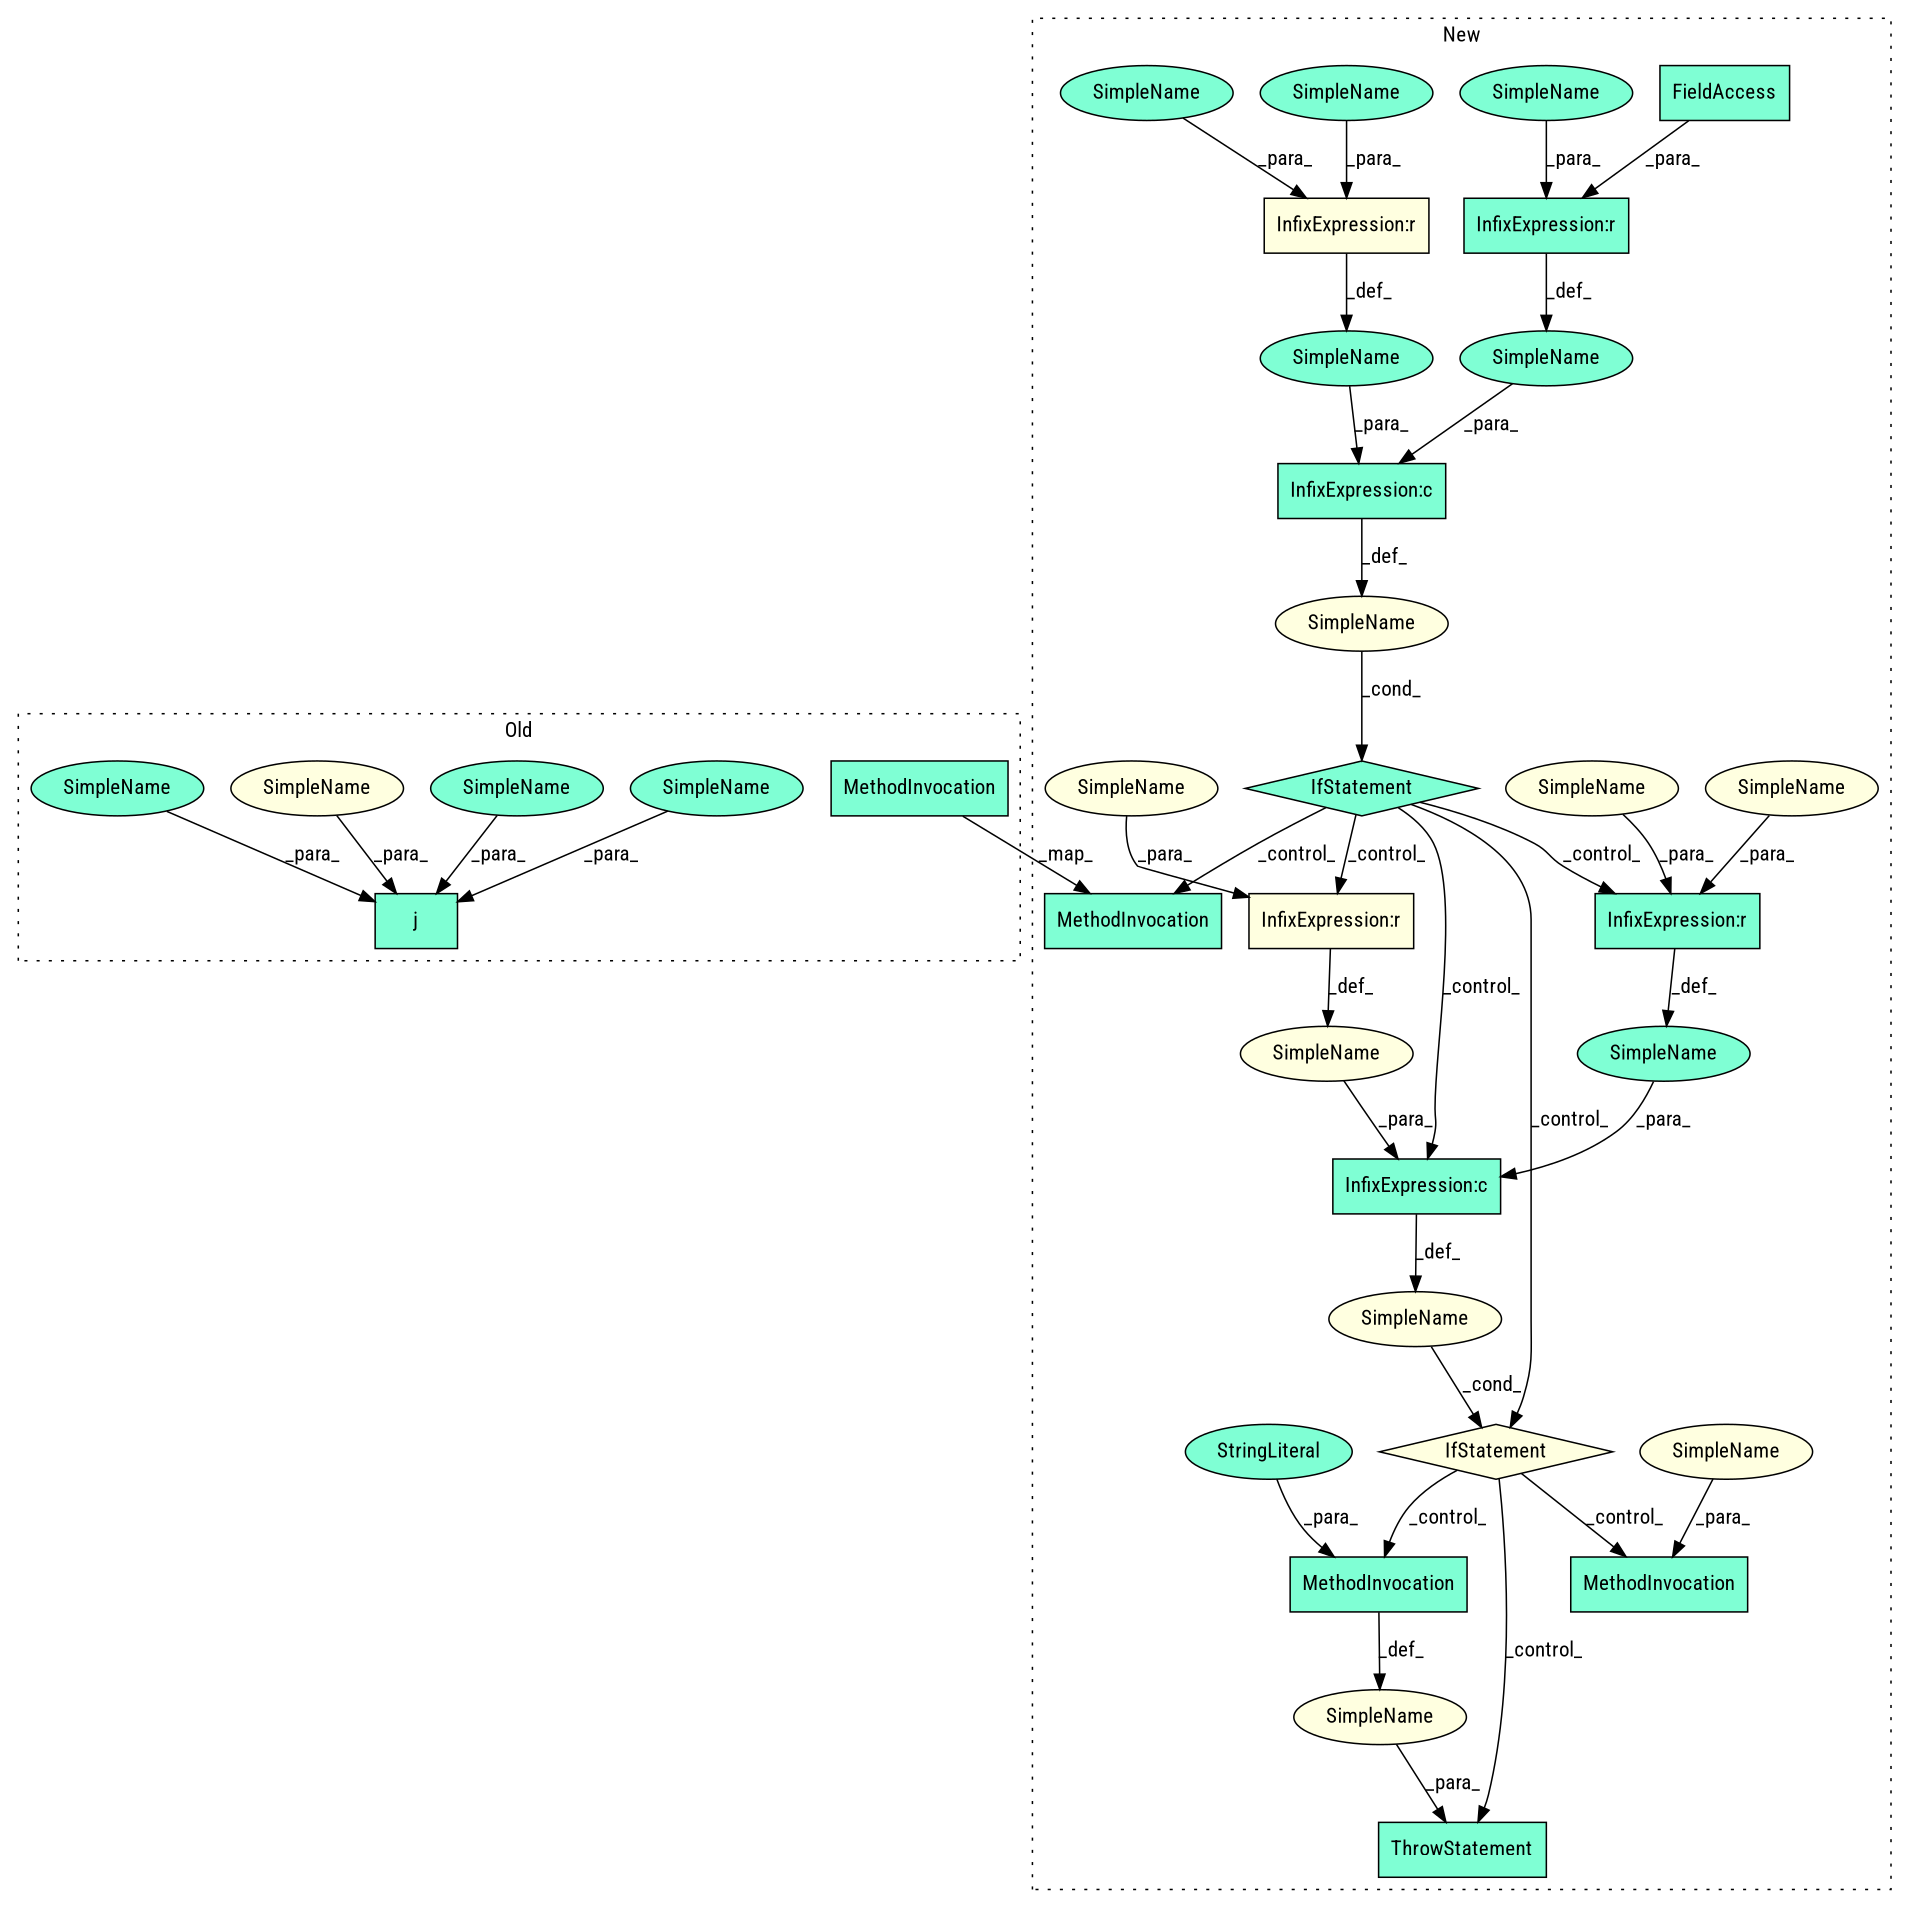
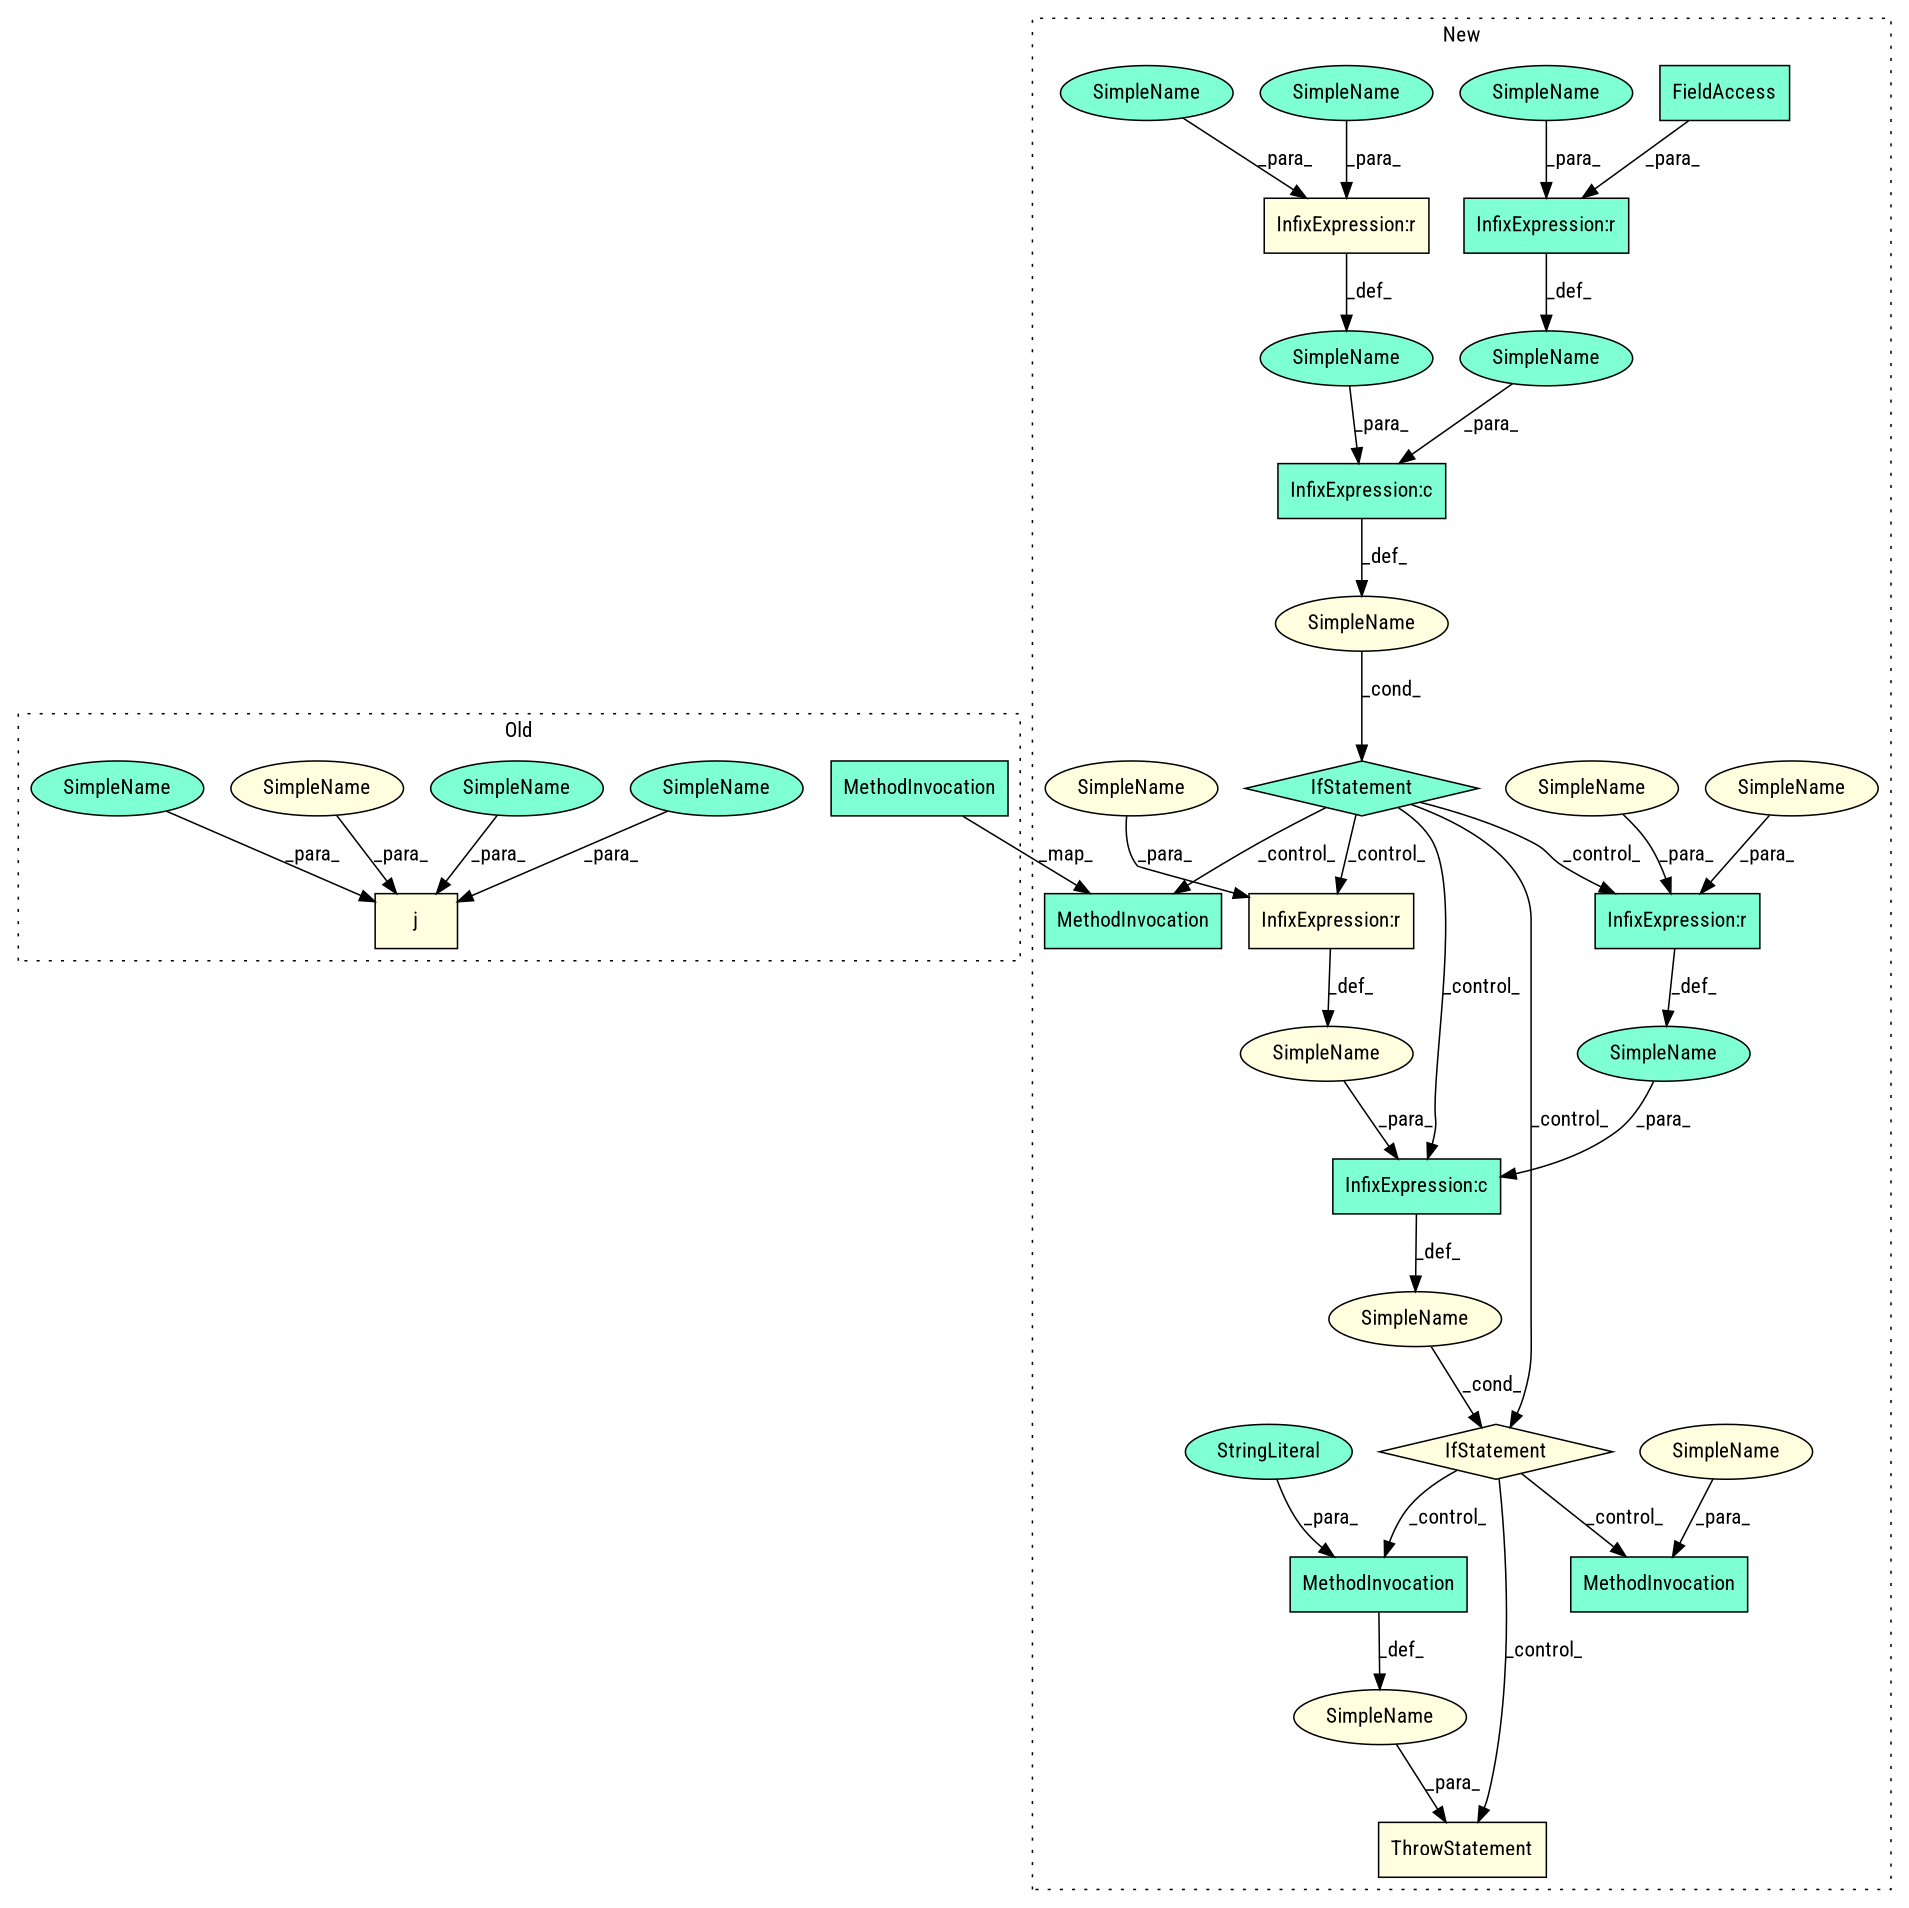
node "j": fillcolor aquamarine -> lightyellow
node "ThrowStatement": fillcolor aquamarine -> lightyellow
